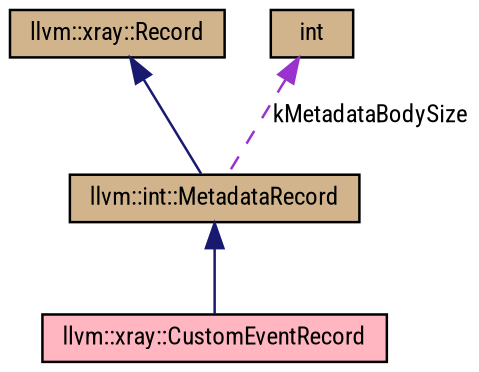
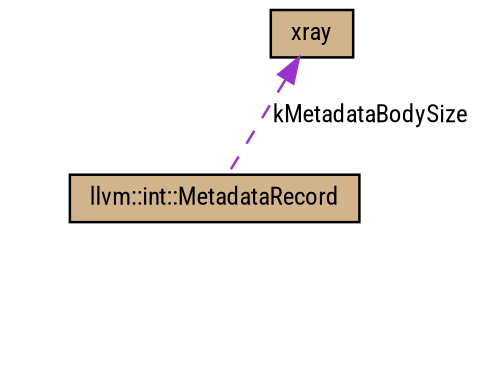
node "llvm::xray::Record": removed
node "int": label "int" -> "xray"
node "llvm::xray::CustomEventRecord": removed
